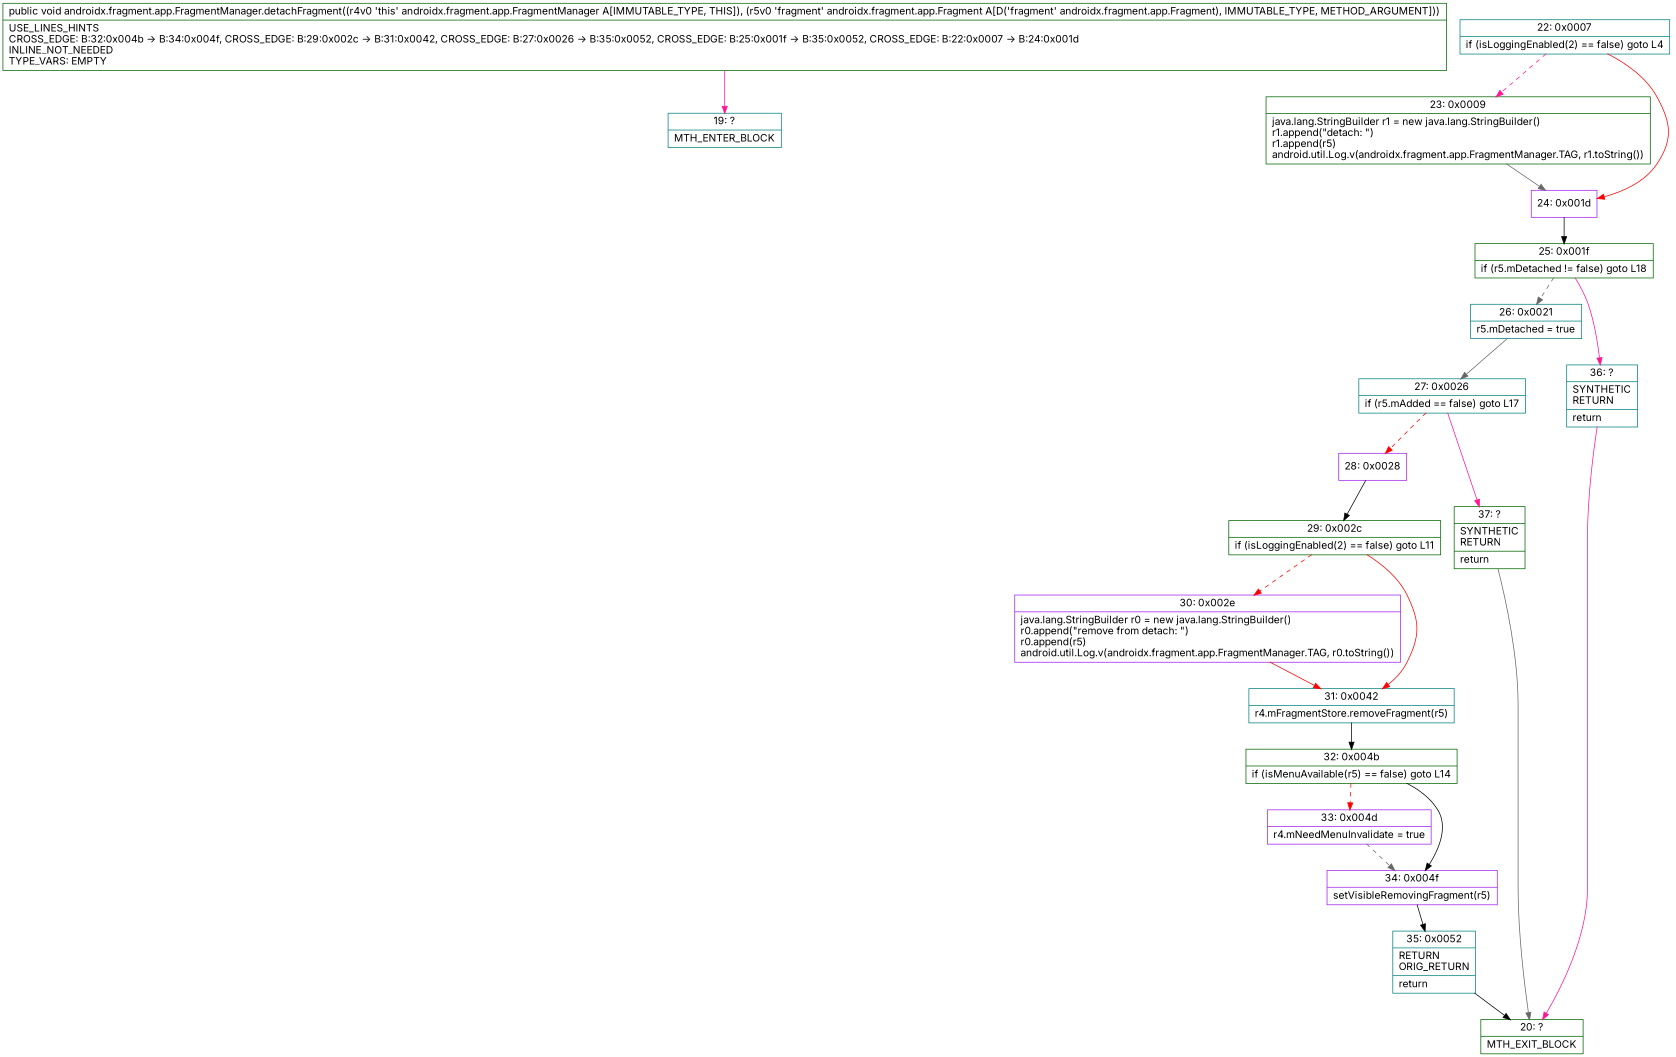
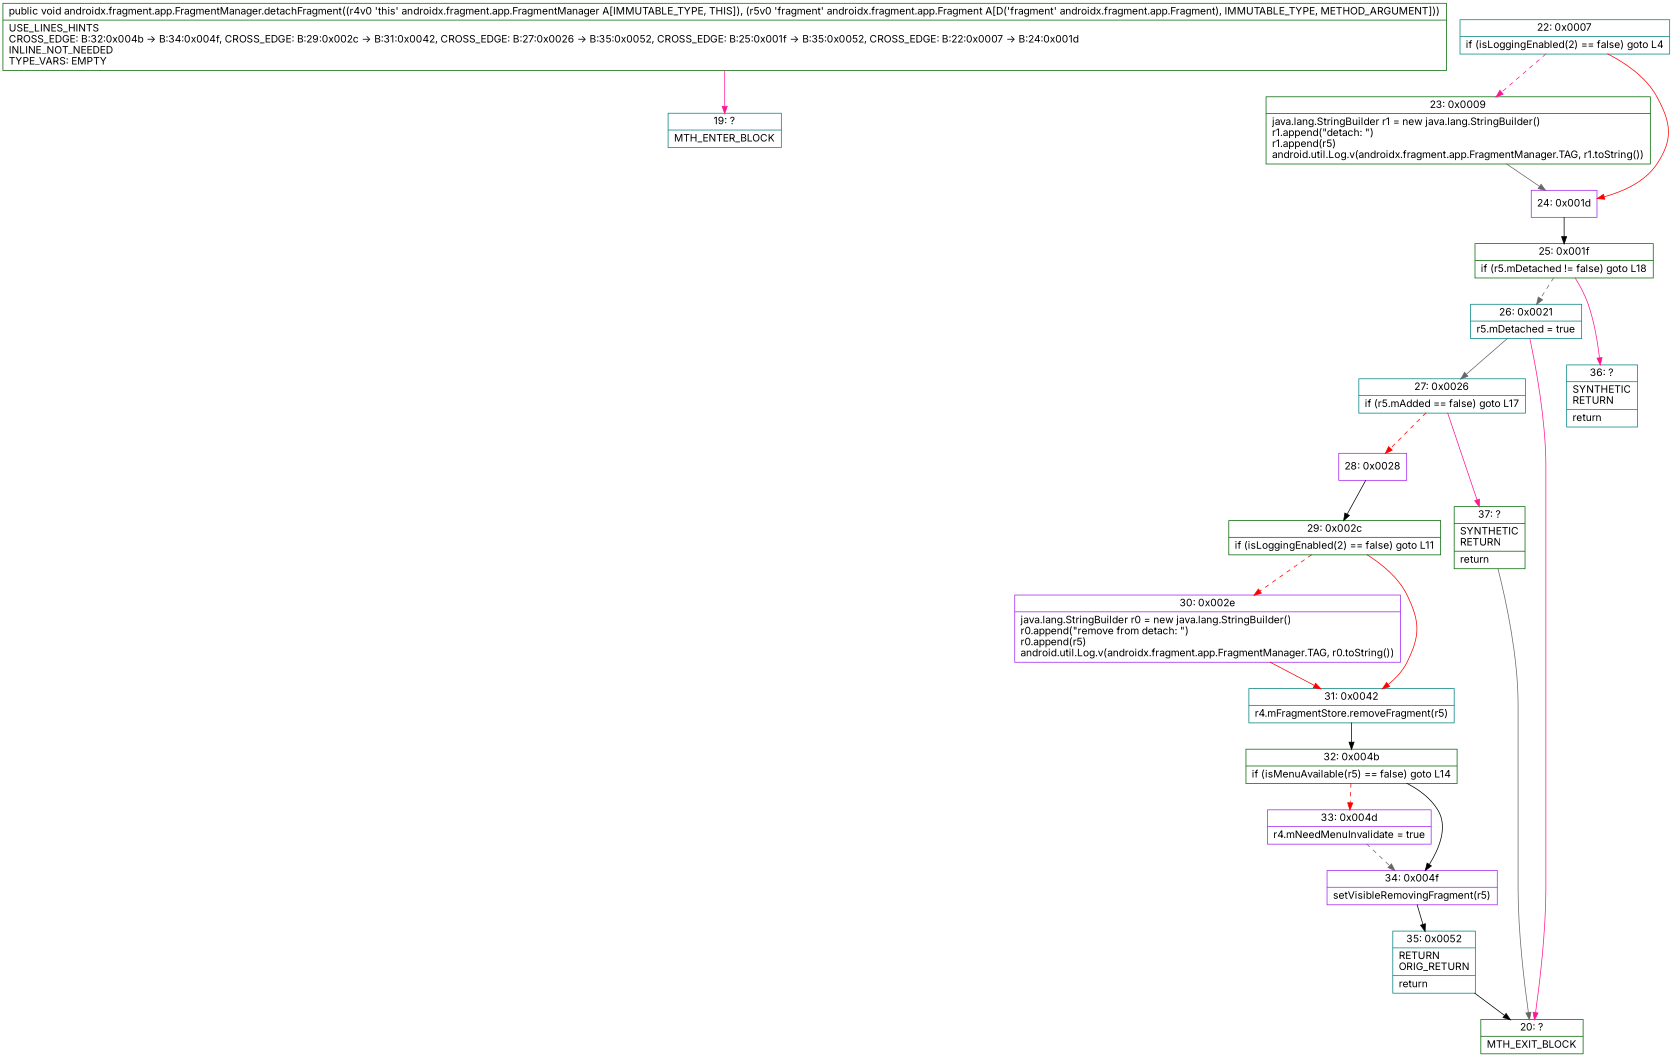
edge "36: ?" -> "20: ?": now "26: 0x0021" -> "20: ?"
